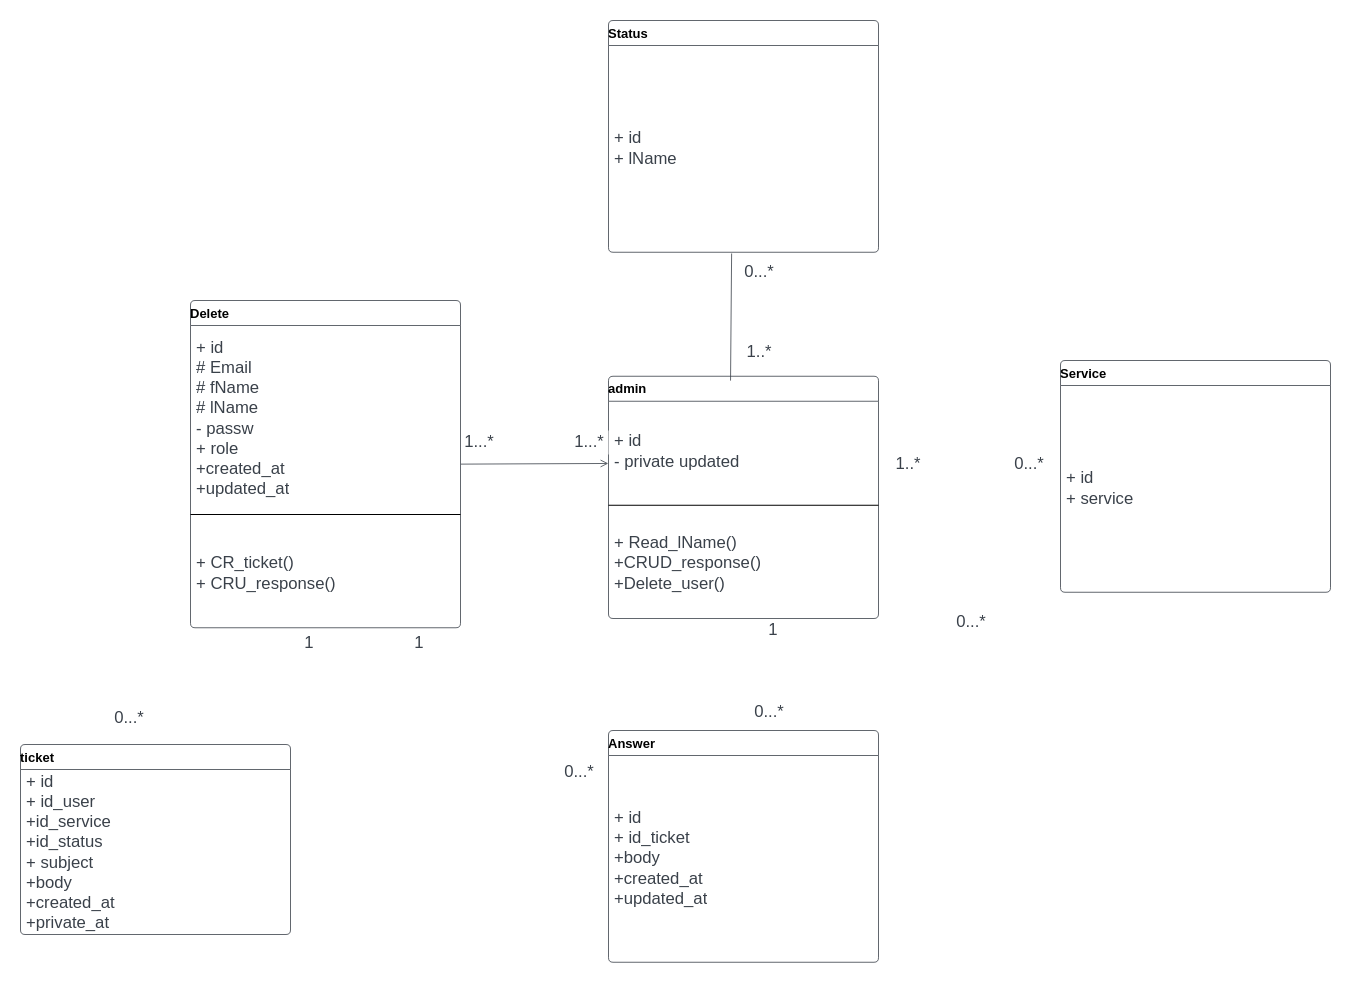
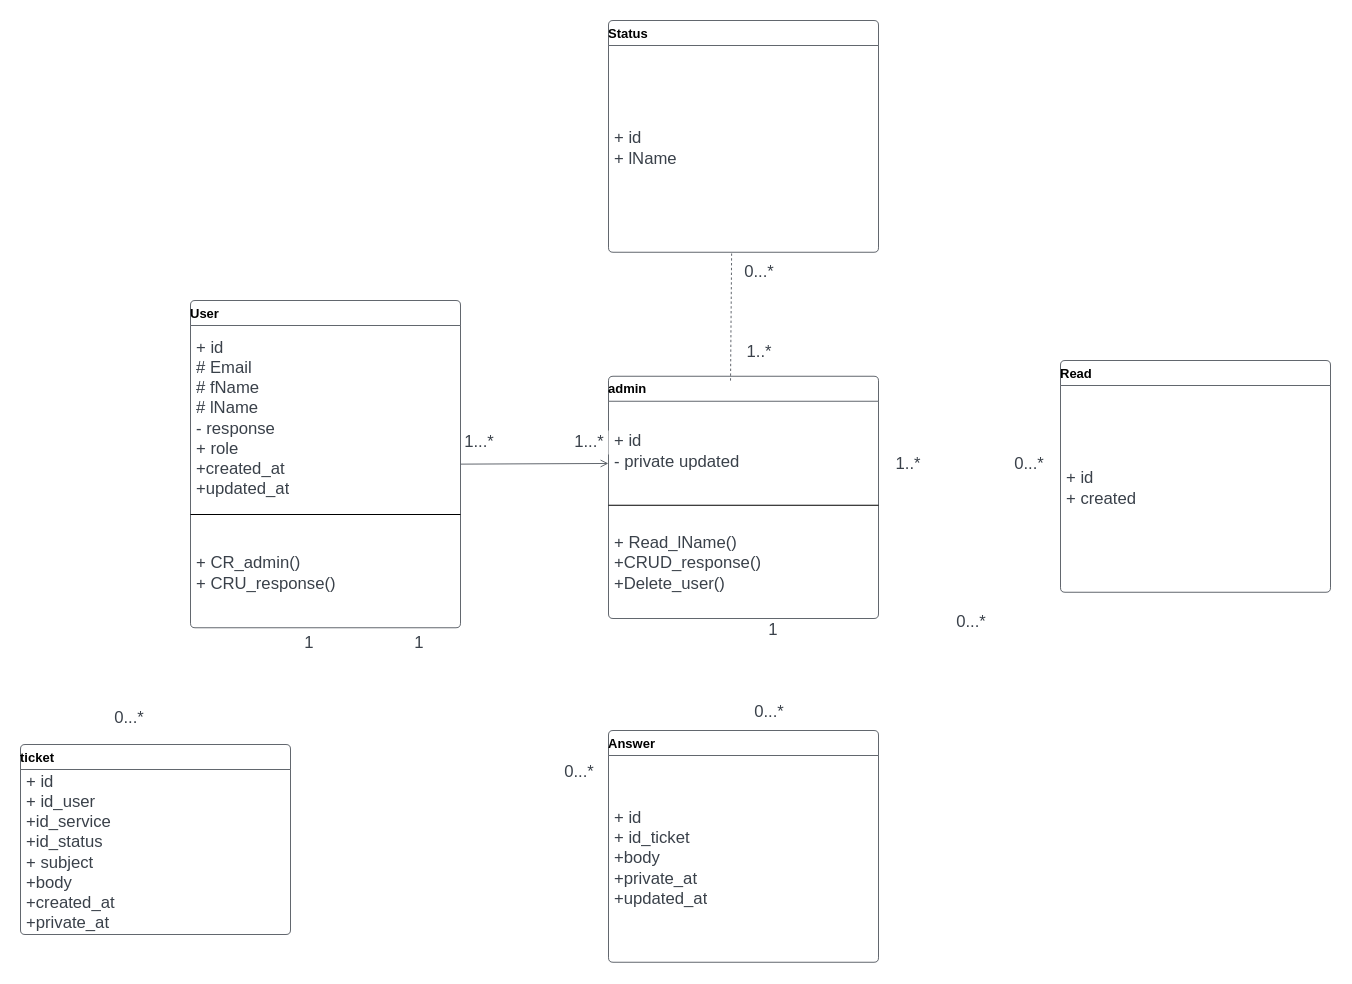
node "Delete": label "Delete" -> "User"
edge "+ id + lName" -- "admin": style solid -> dashed
node "Service": label "Service" -> "Read"
node "+ id # Email # fName # lName - passw + role +created_at +updated_at": label "+ id # Email # fName # lName - passw + role +created_at +updated_at" -> "+ id # Email # fName # lName - response + role +created_at +updated_at"
node "+ id + service": label "+ id + service" -> "+ id + created"
node "+ CR_ticket() + CRU_response()": label "+ CR_ticket() + CRU_response()" -> "+ CR_admin() + CRU_response()"
node "+ id + id_ticket +body +created_at +updated_at": label "+ id + id_ticket +body +created_at +updated_at" -> "+ id + id_ticket +body +private_at +updated_at"
